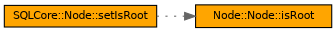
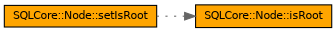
node "Node::Node::isRoot": label "Node::Node::isRoot" -> "SQLCore::Node::isRoot"
